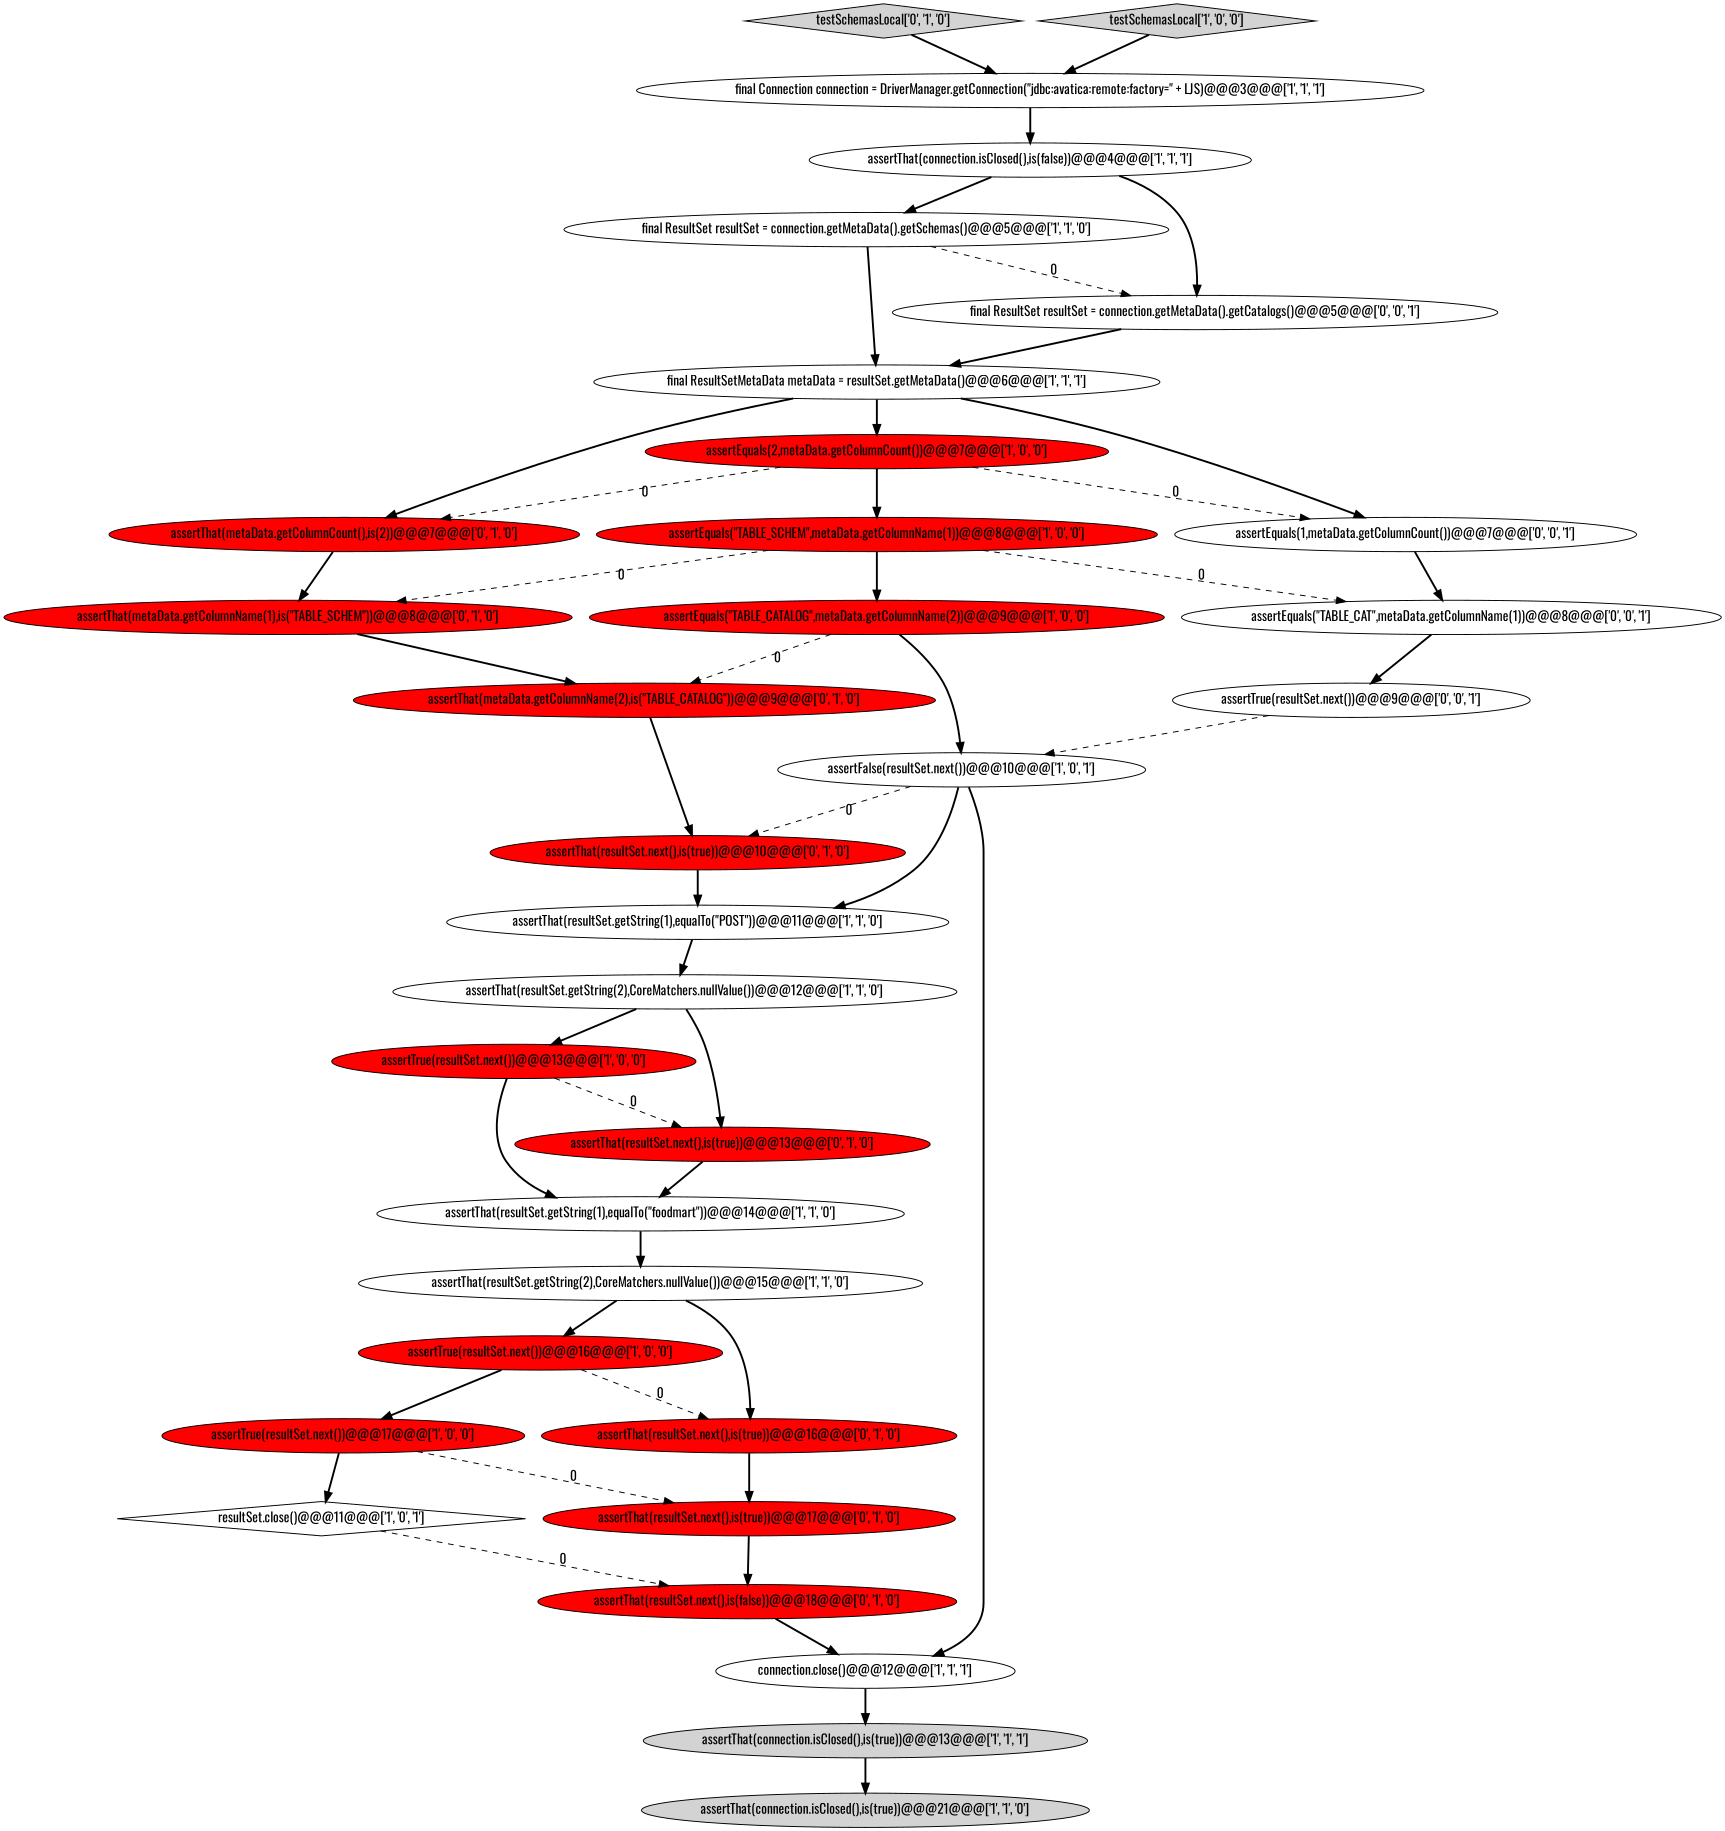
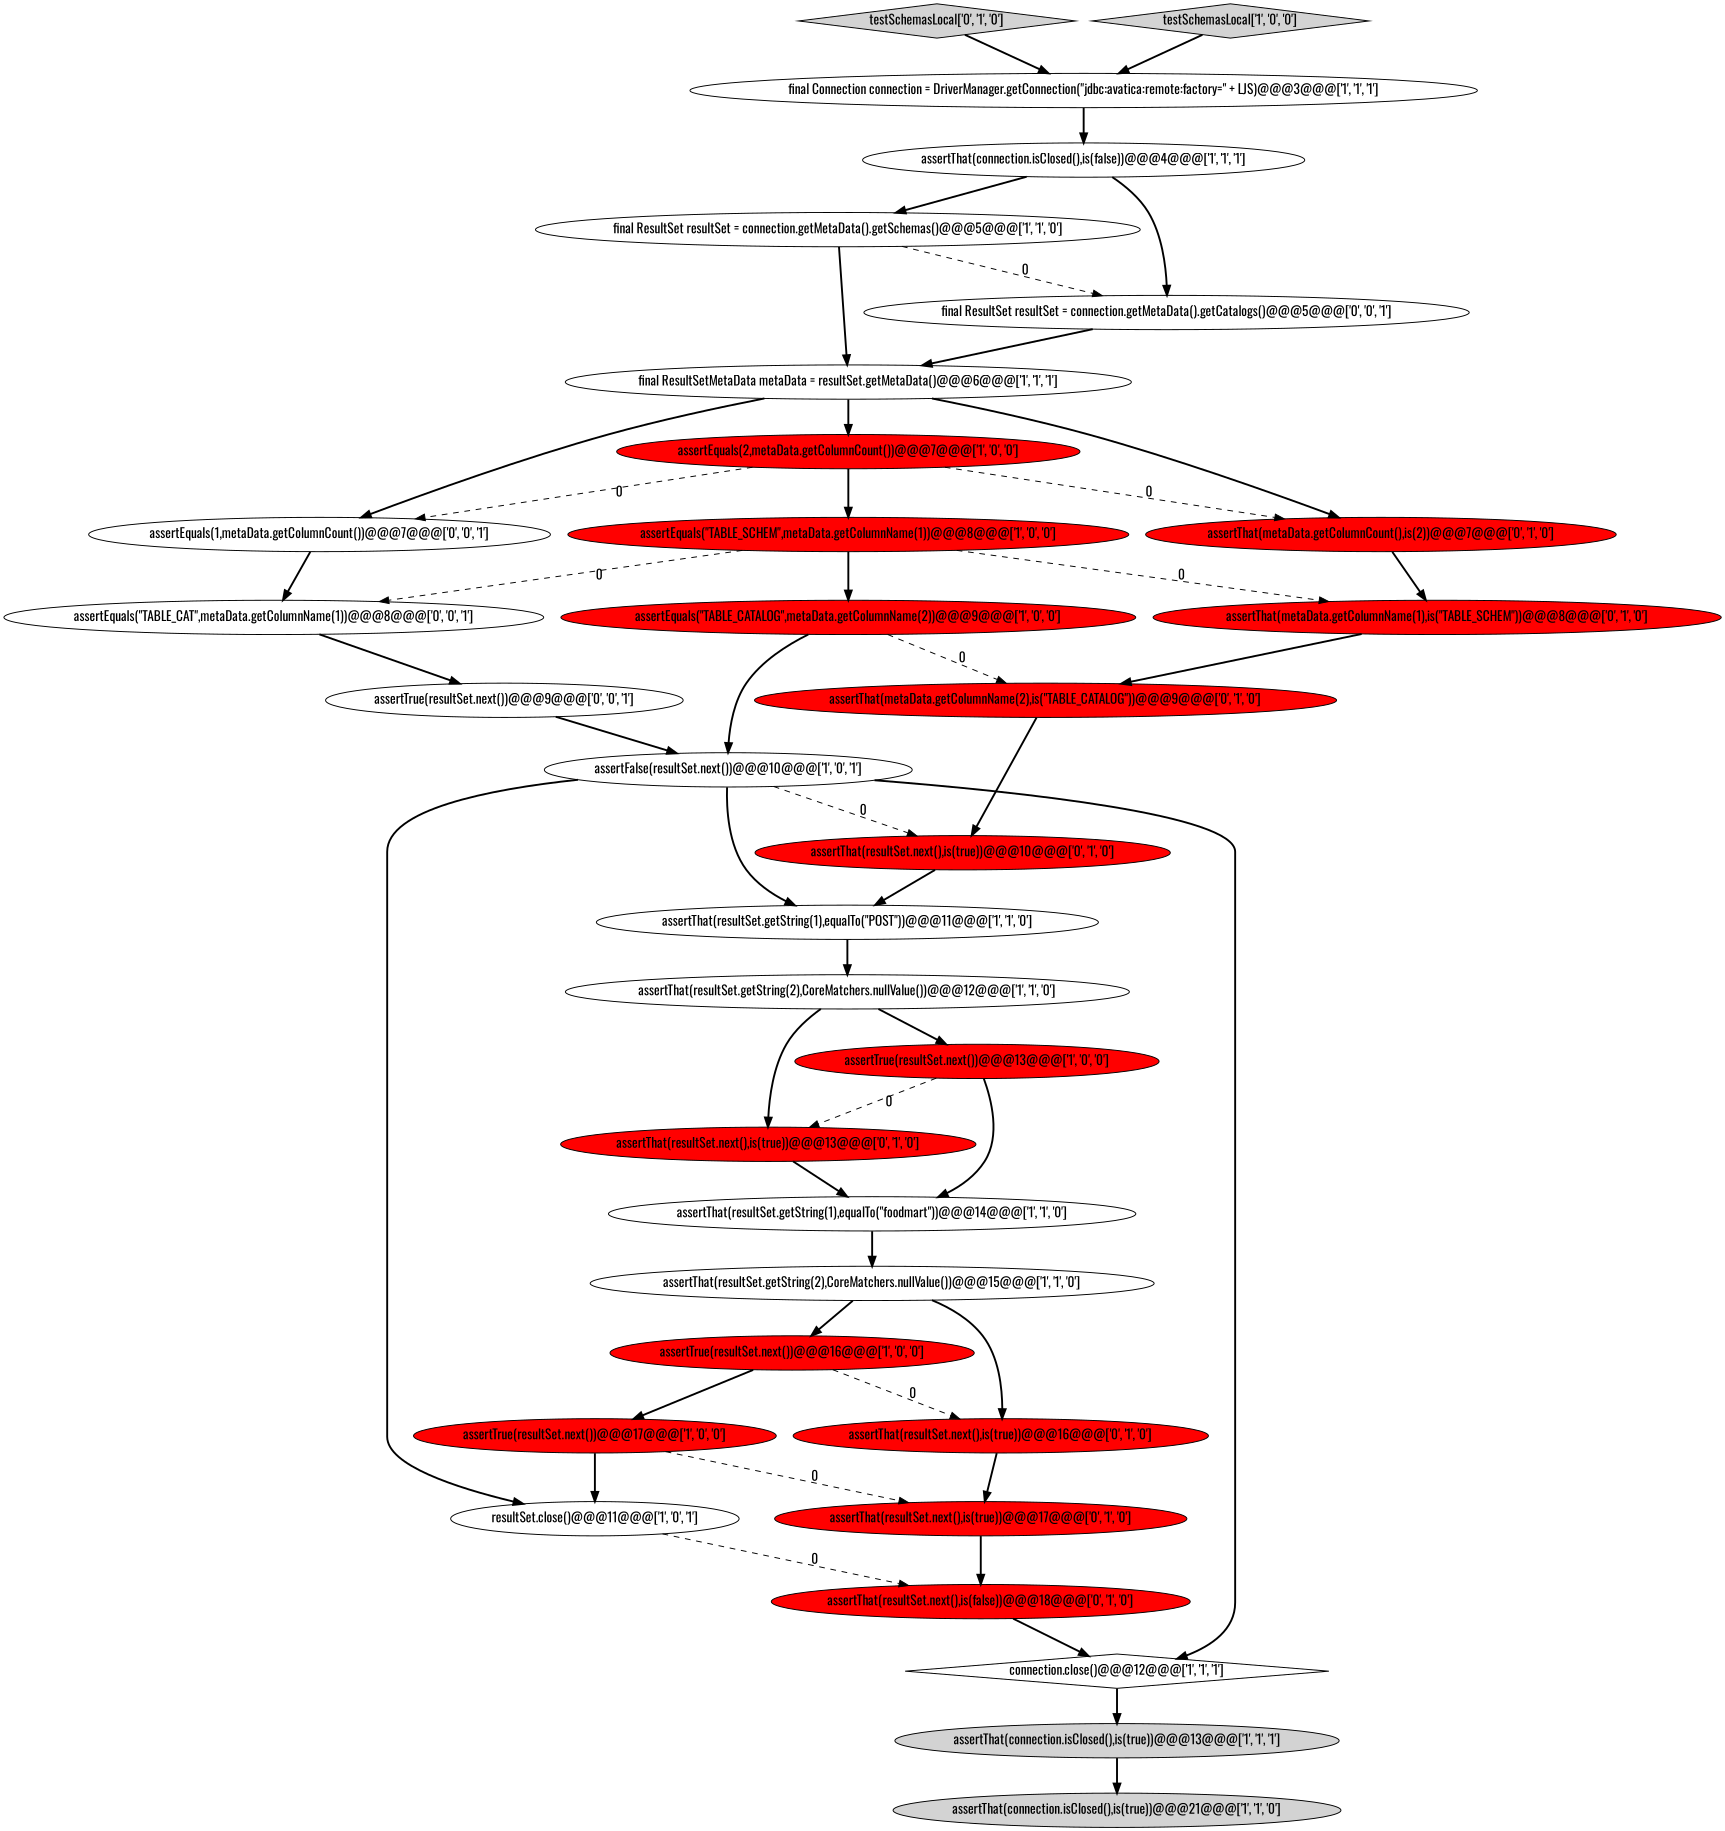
edge "assertTrue(resultSet.next())@@@9@@@['0', '0', '1']" -> "assertFalse(resultSet.next())@@@10@@@['1', '0', '1']": style dashed -> bold
edge "assertFalse(resultSet.next())@@@10@@@['1', '0', '1']" -> "resultSet.close()@@@11@@@['1', '0', '1']": added
node "resultSet.close()@@@11@@@['1', '0', '1']": shape diamond -> ellipse
node "connection.close()@@@12@@@['1', '1', '1']": shape ellipse -> diamond
